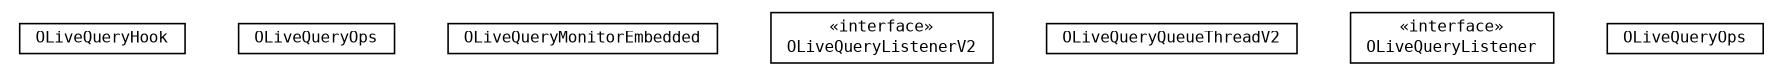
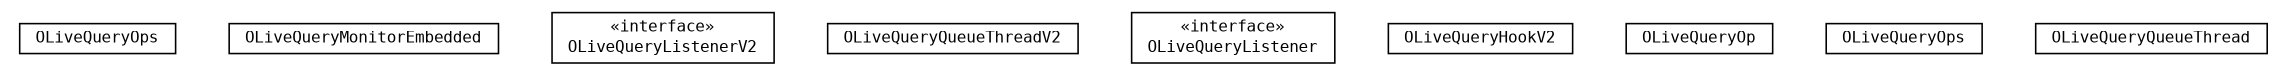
node "OLiveQueryHook": removed
node "OLiveQueryHookV2": added
node "OLiveQueryOp": added
node "OLiveQueryQueueThread": added
